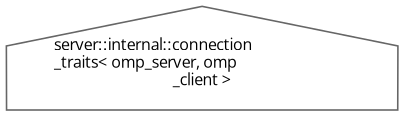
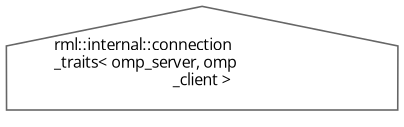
node "server::internal::connection _traits< omp_server, omp _client >": label "server::internal::connection _traits< omp_server, omp _client >" -> "rml::internal::connection _traits< omp_server, omp _client >"
